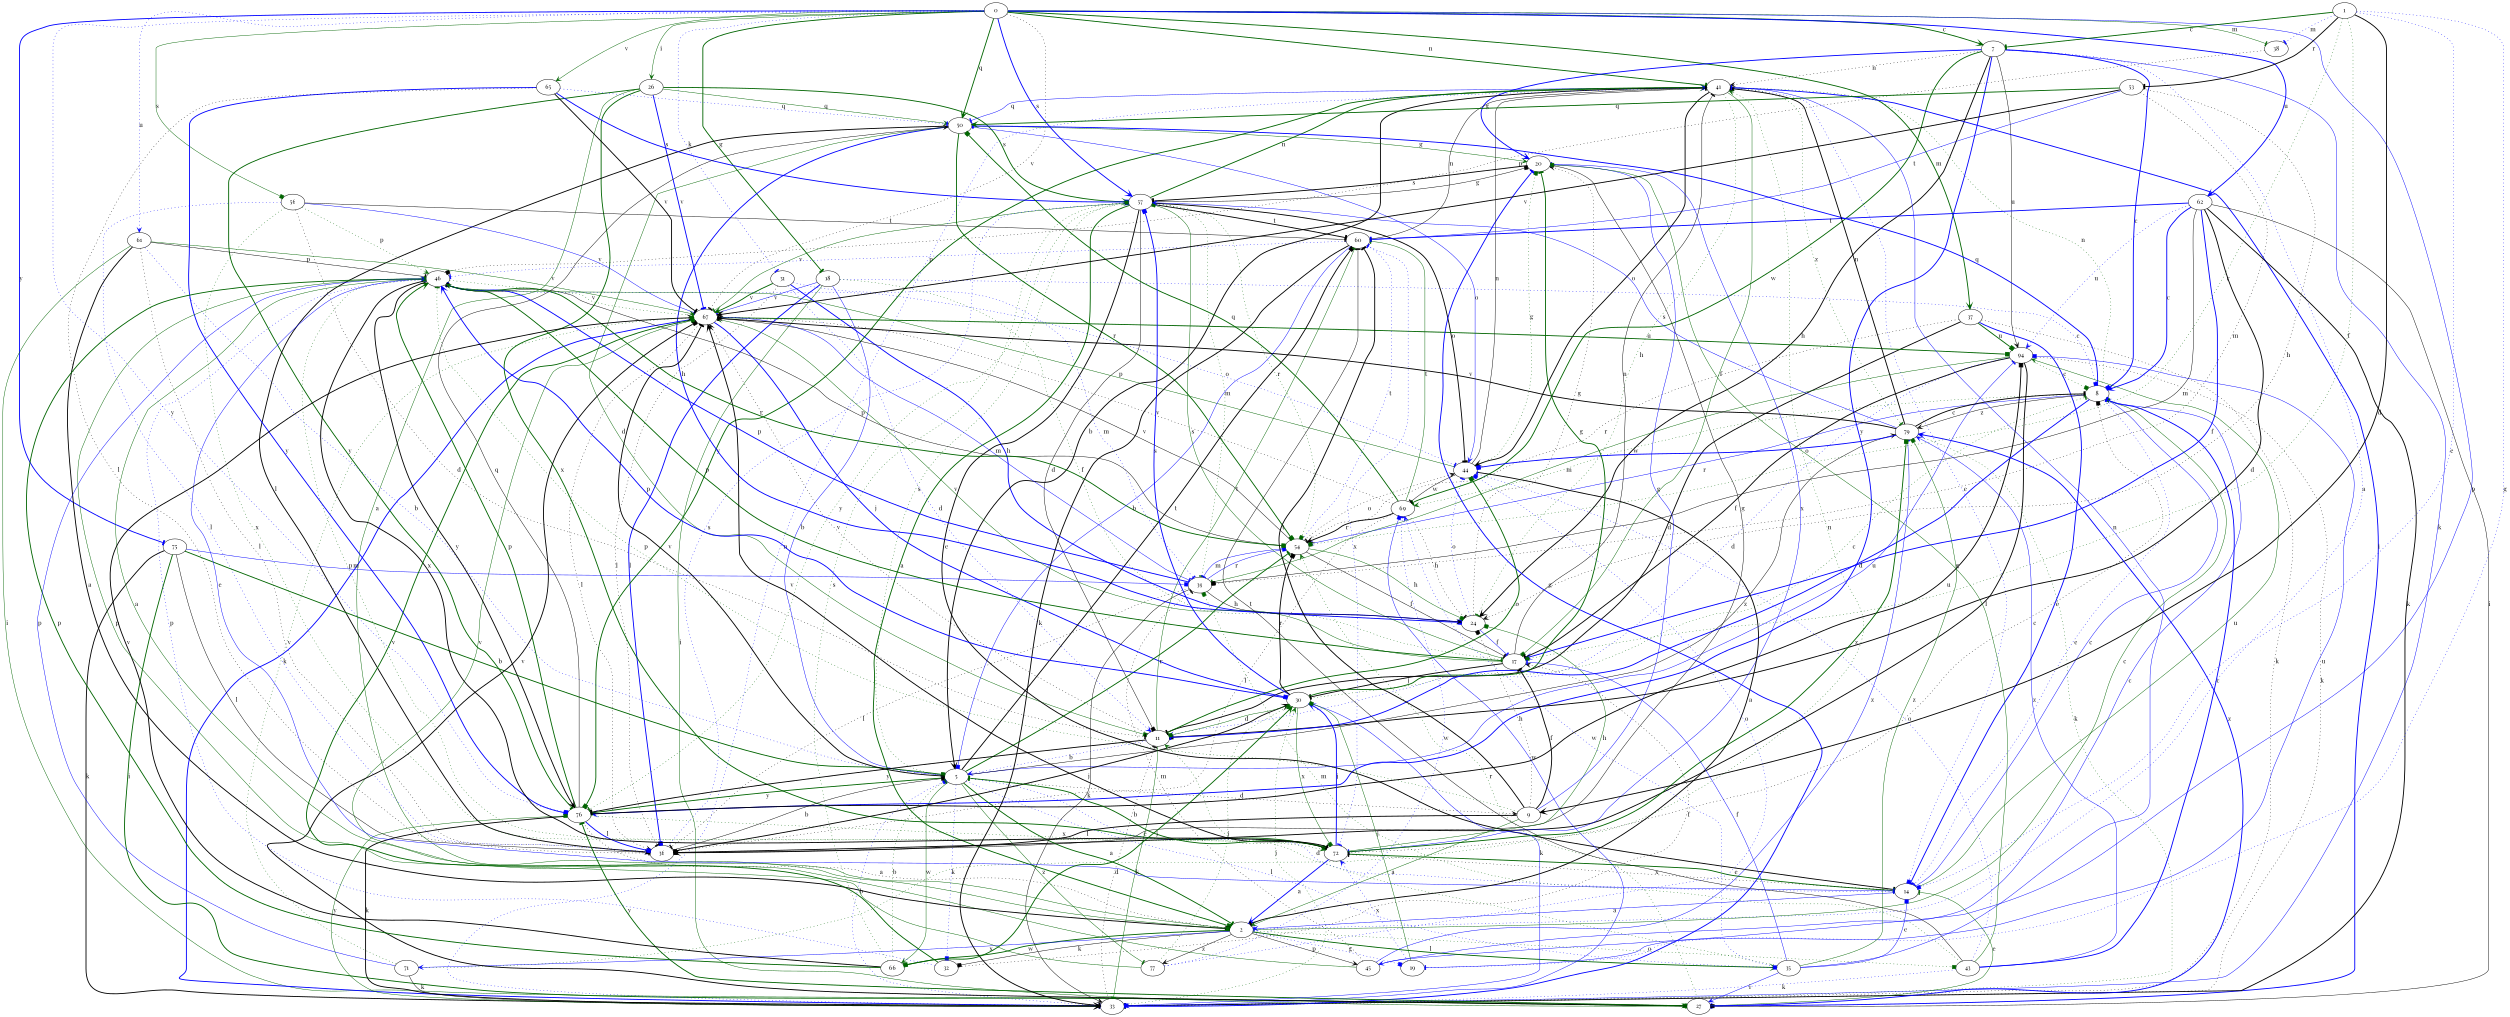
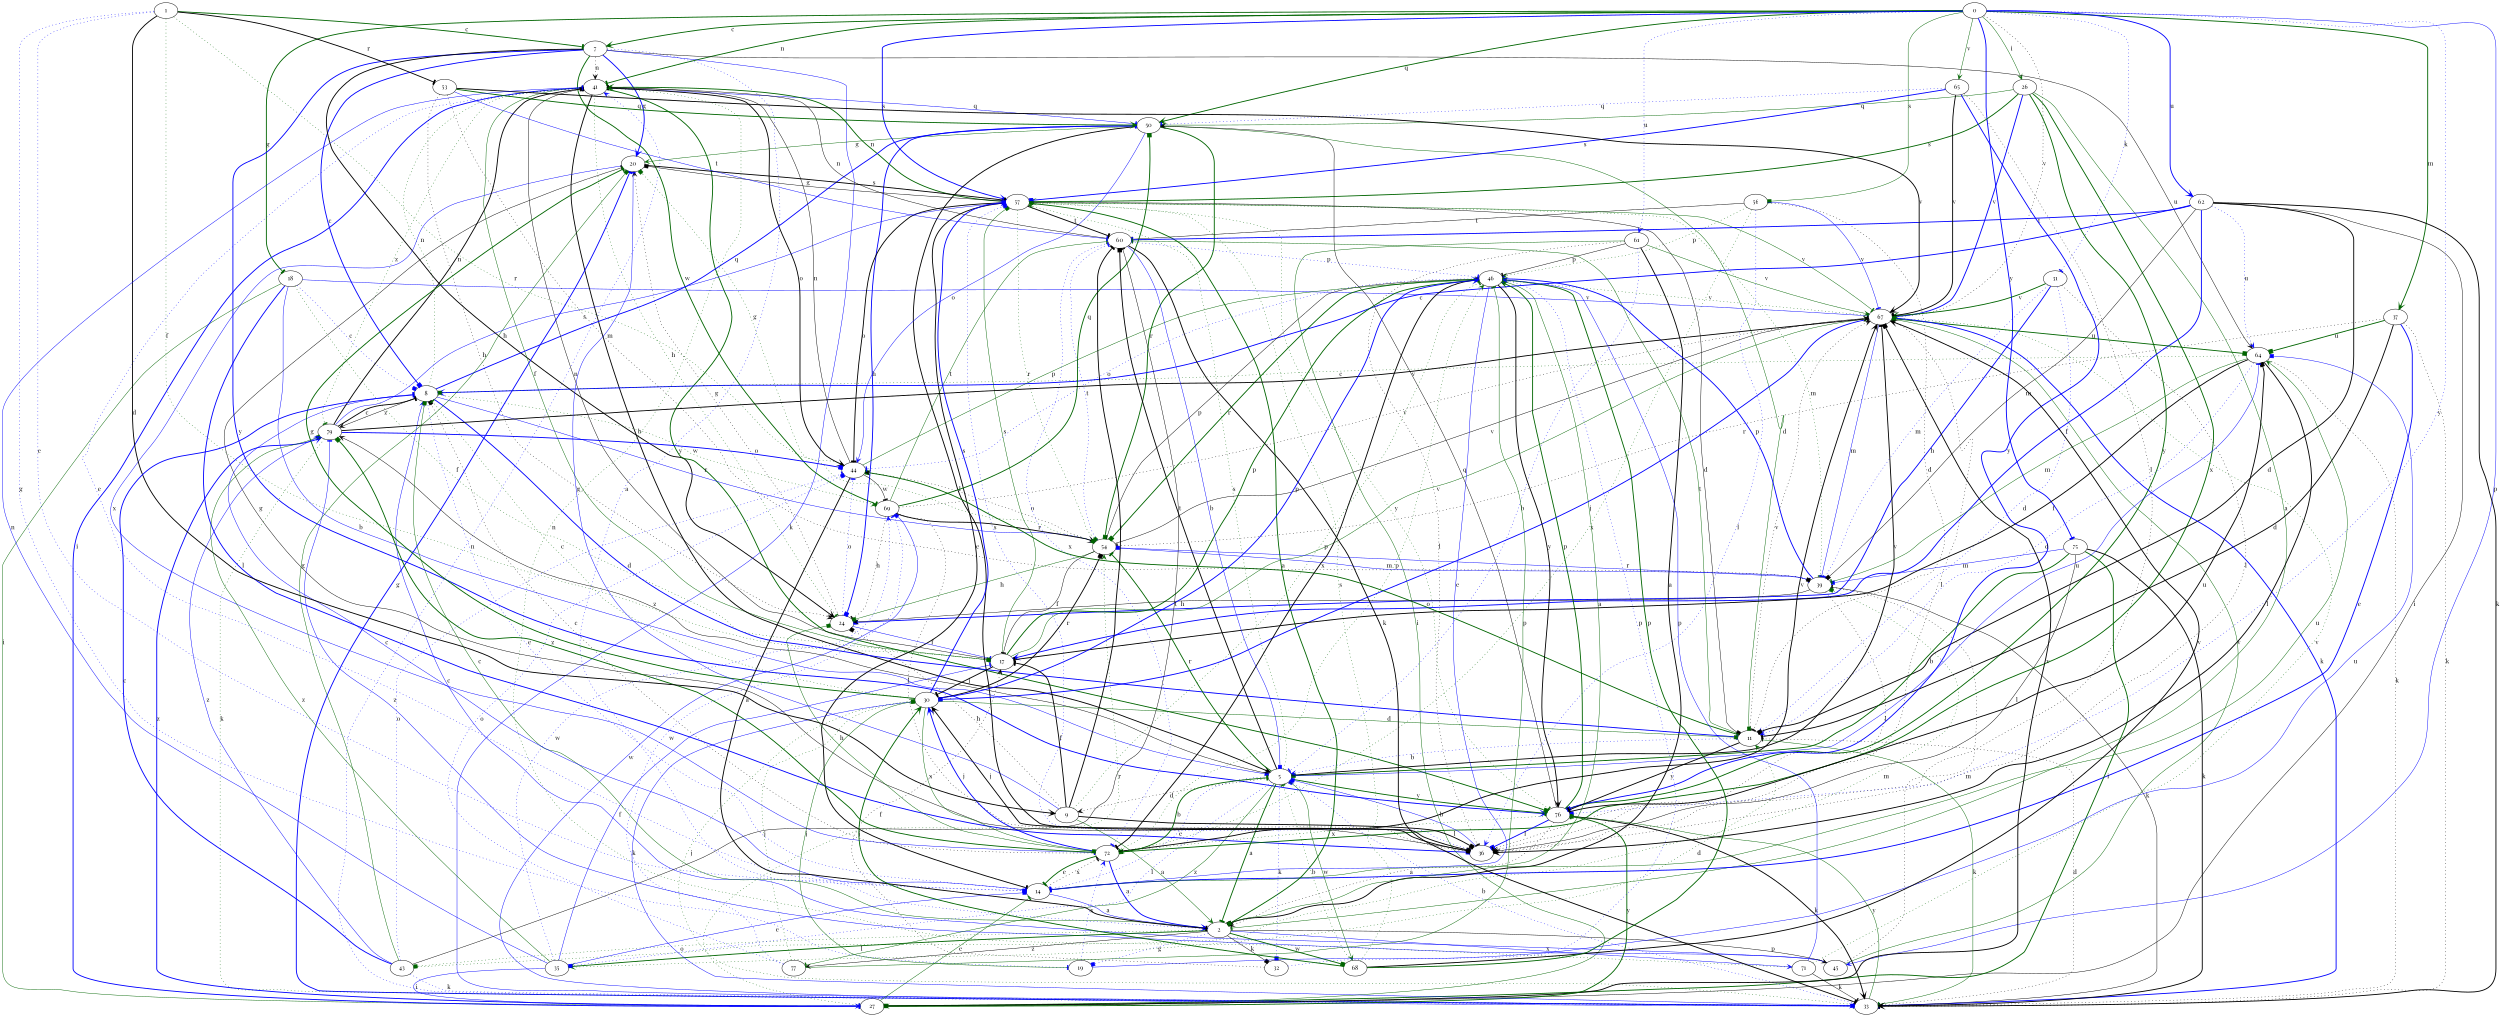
node "38": removed
node "94": label "94" -> "64"
edge "36" -> "5": color black -> blue
edge "32" -> "67": removed, label "v"
node "66": label "66" -> "68"
